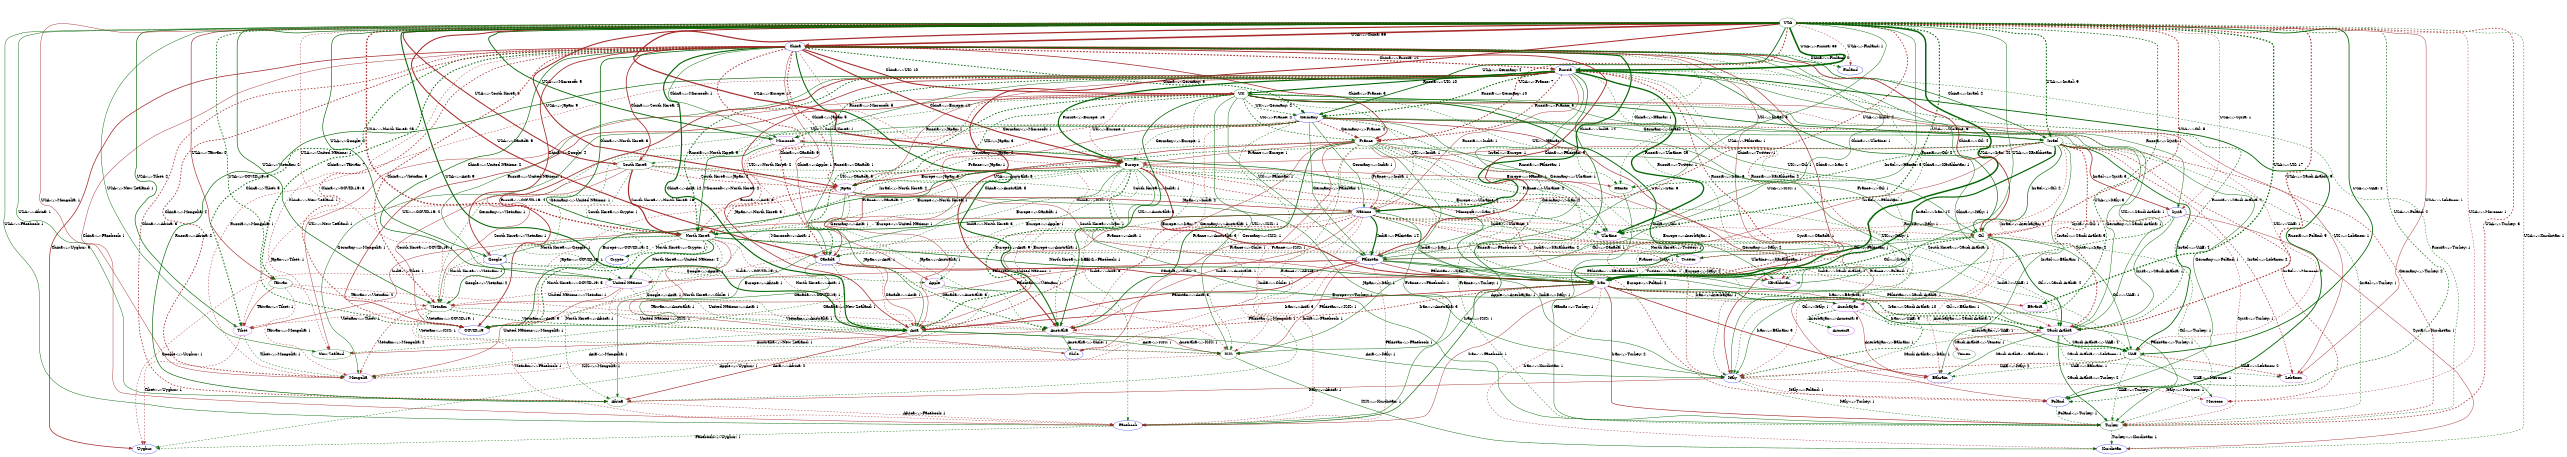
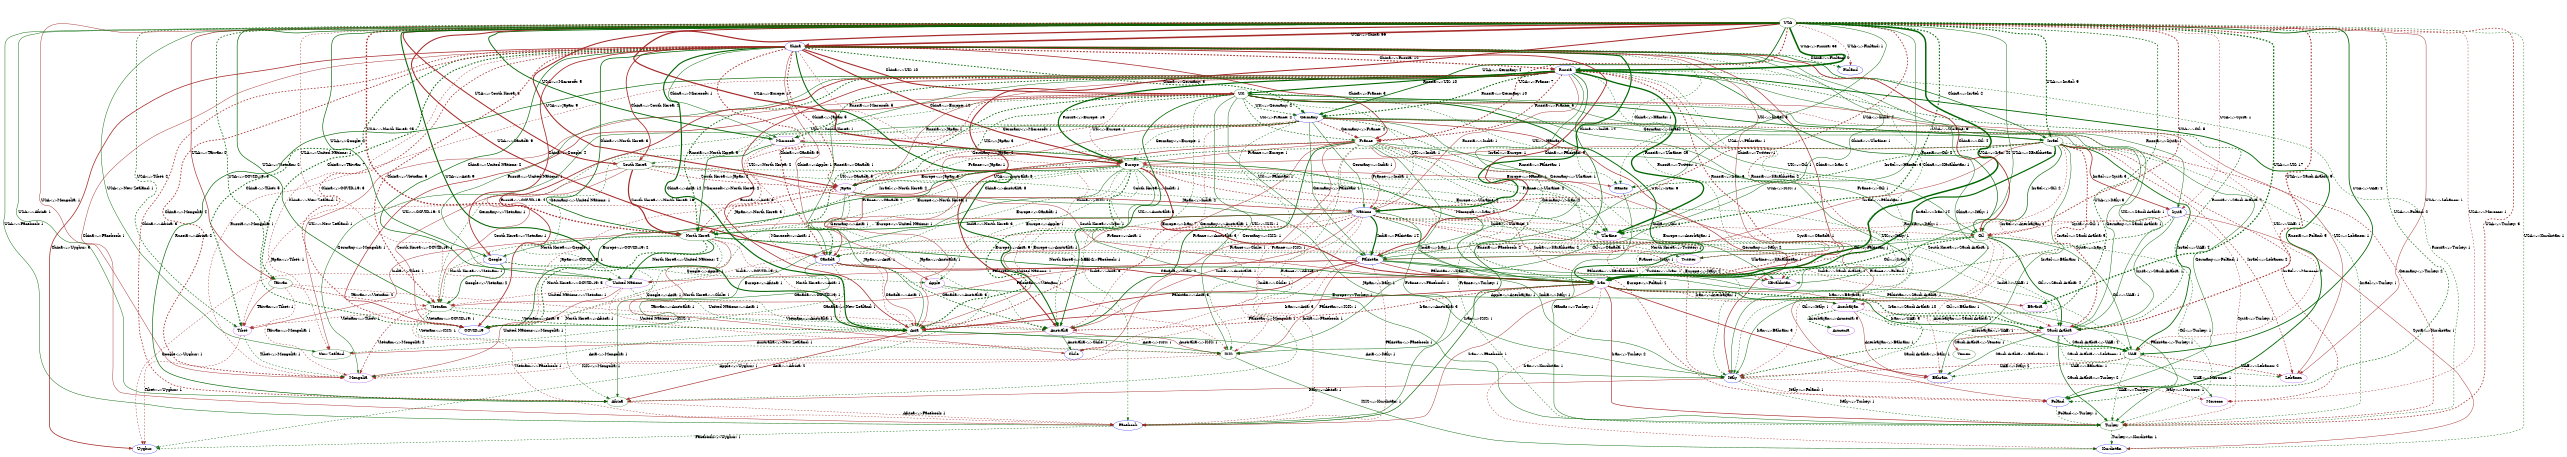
edge "USA" -> "Tibet": style bold -> dashed
node "Hamas": color darkgreen -> blue
node "Crypto": removed
